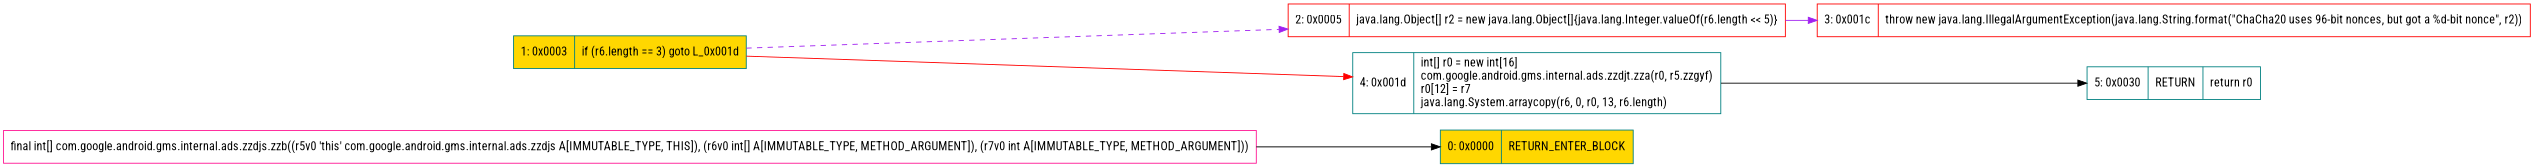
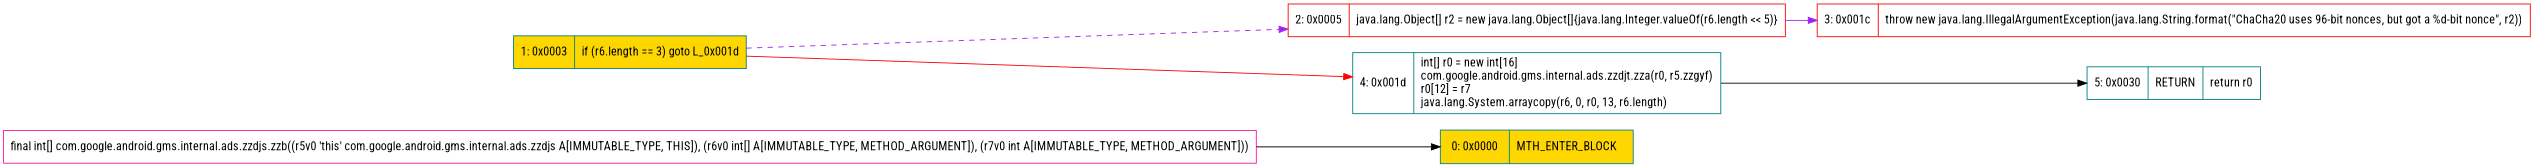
node "0: 0x0000": text "RETURN_ENTER_BLOCK" -> "MTH_ENTER_BLOCK"
